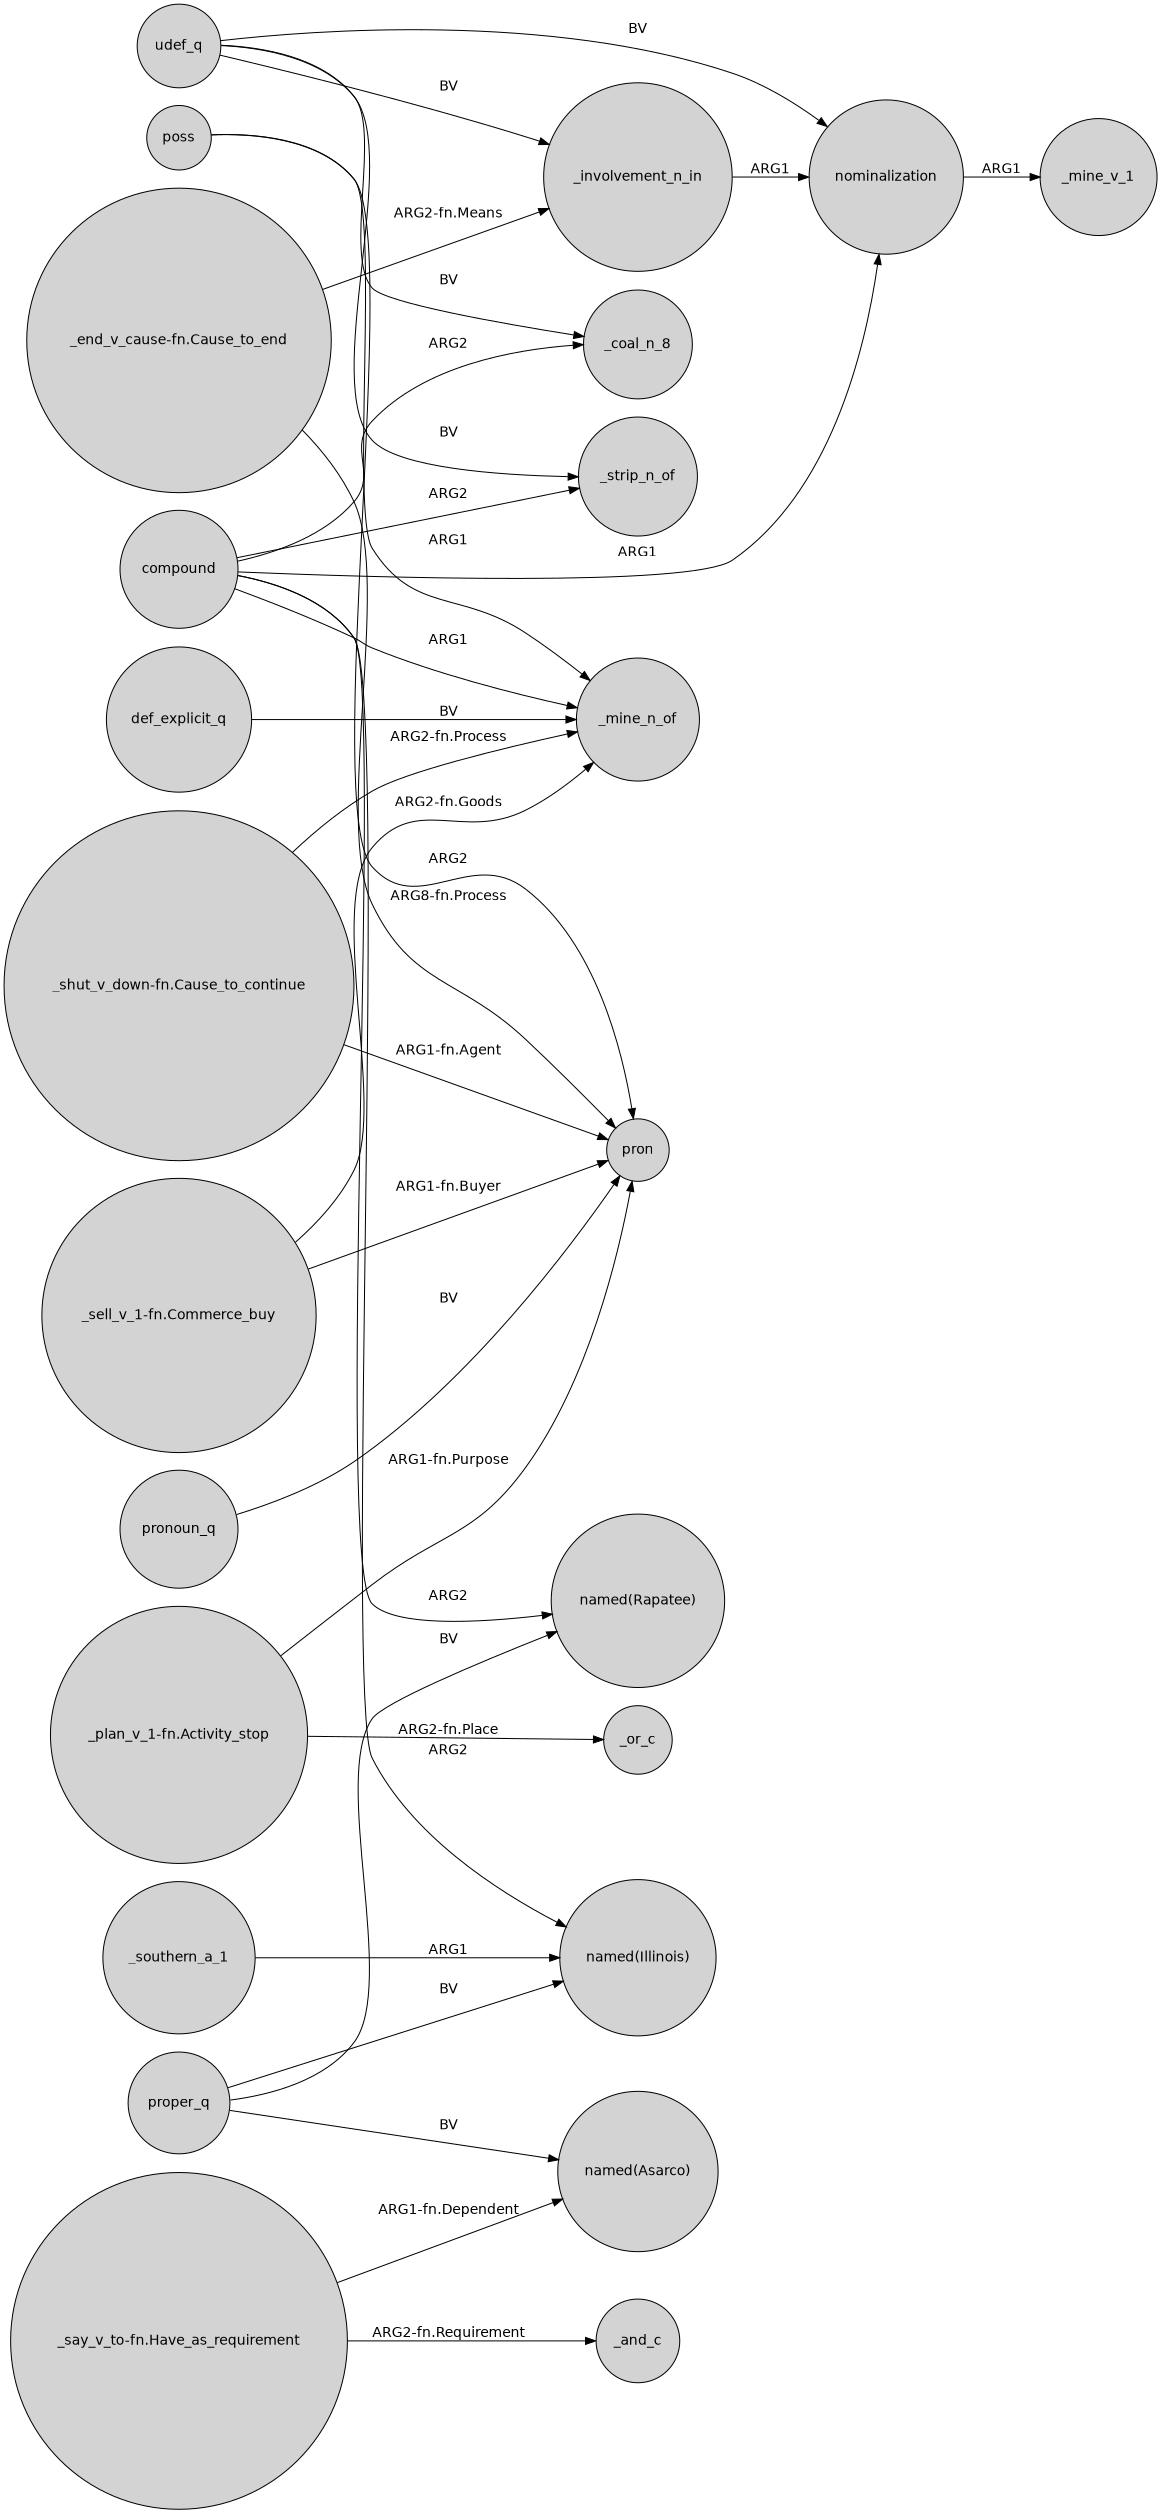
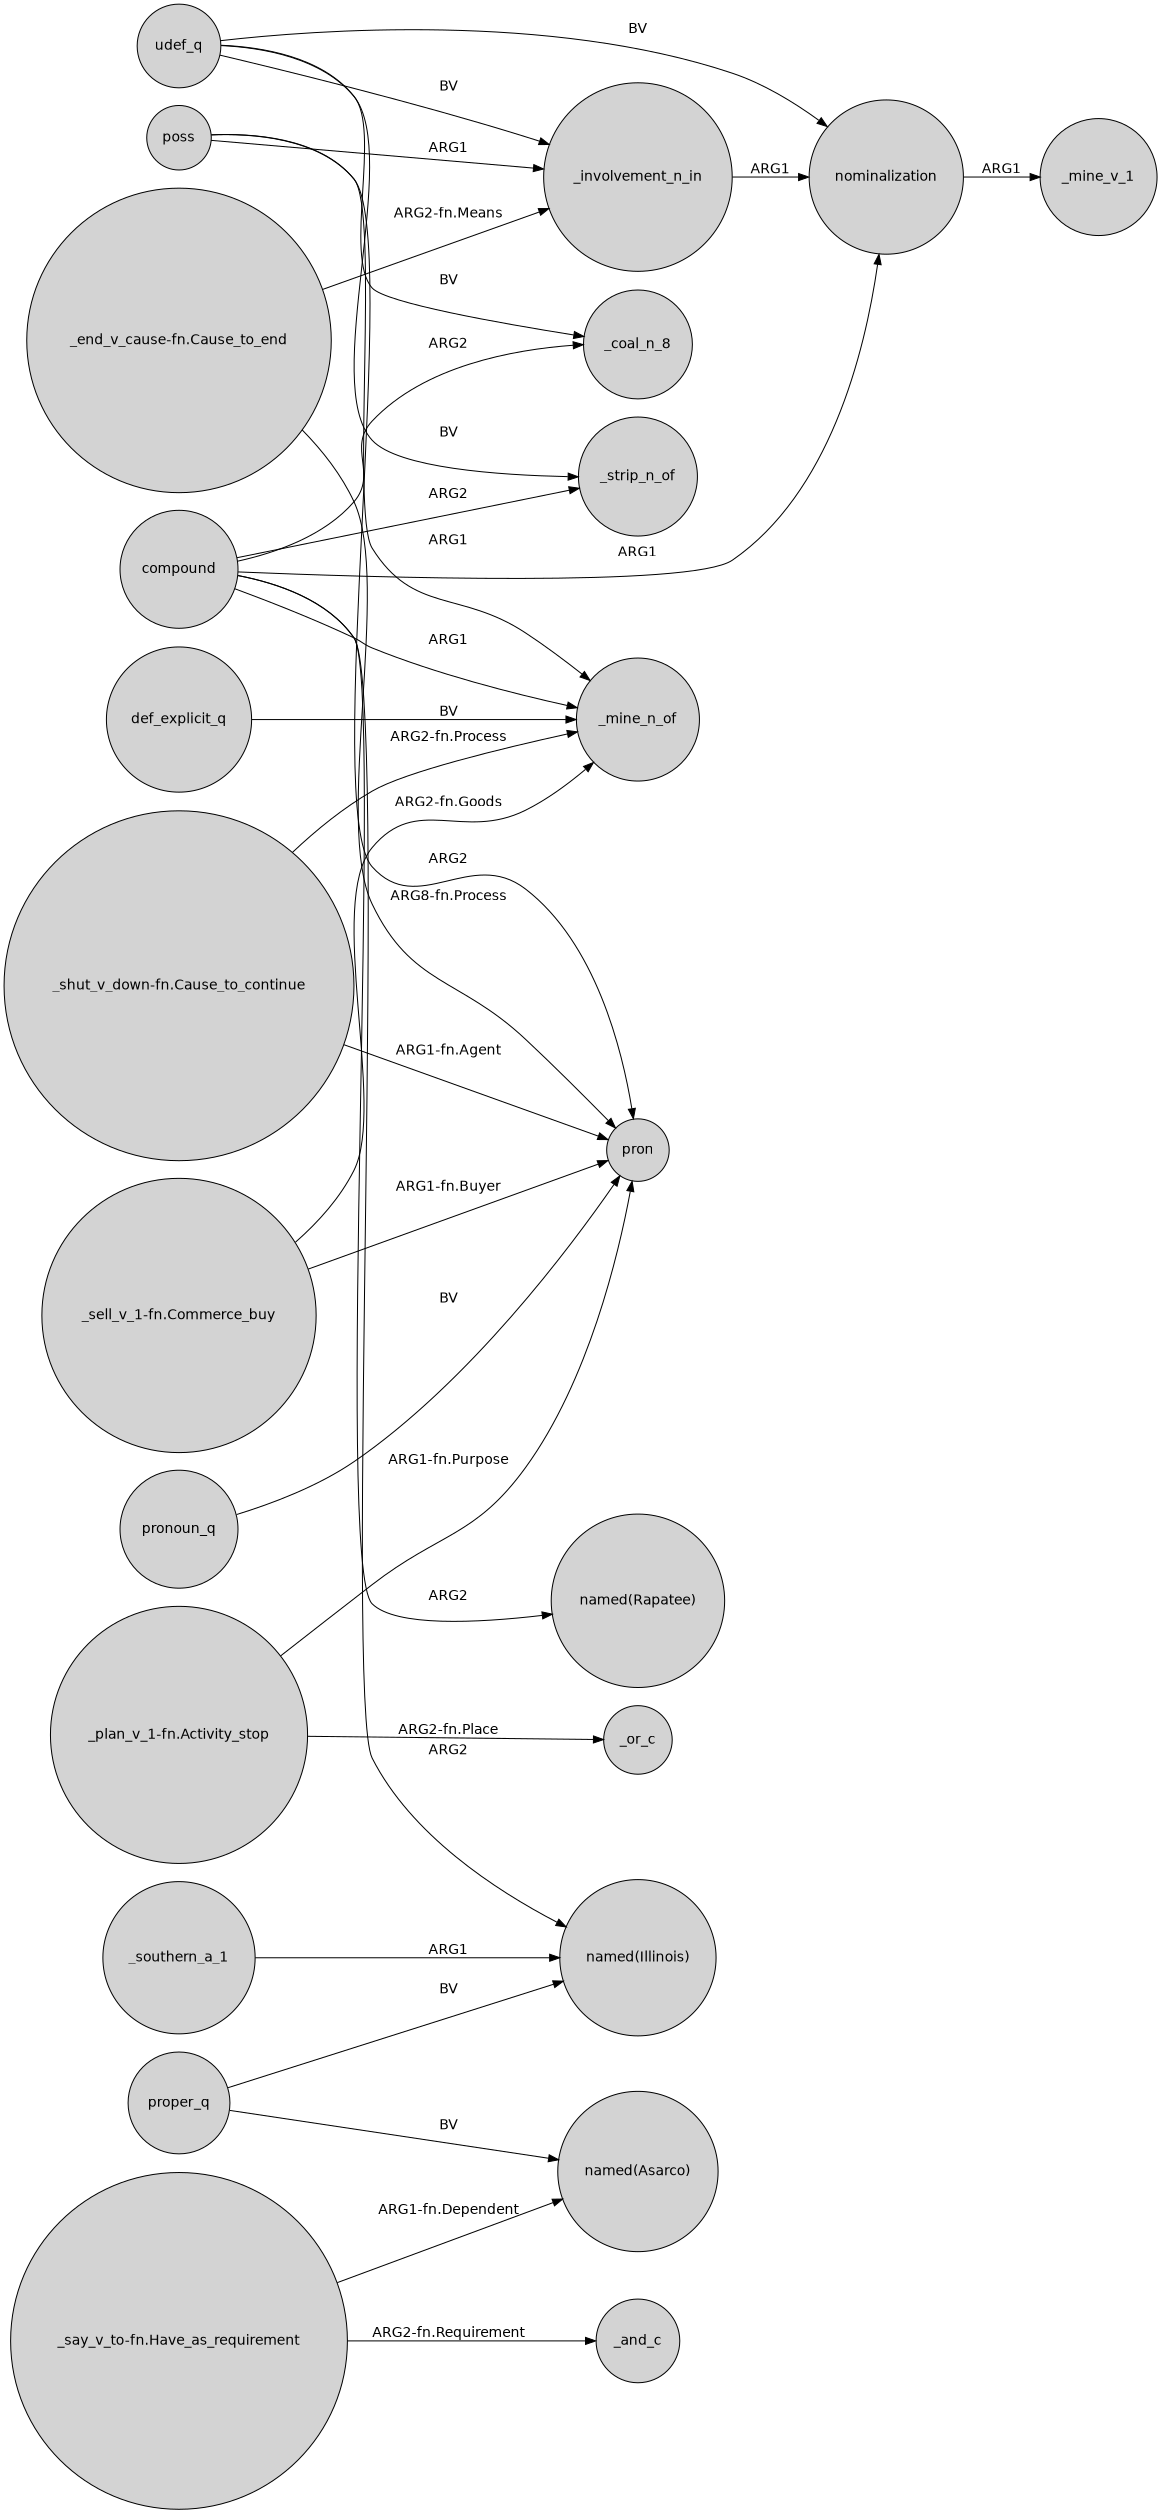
edge "poss" -> "_involvement_n_in": added, label "ARG1"
edge "proper_q" -> "named(Rapatee)": removed, label "BV"
